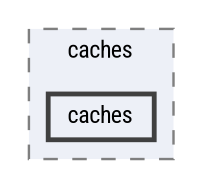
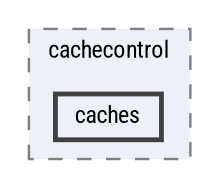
cluster "caches": label "caches" -> "cachecontrol"
